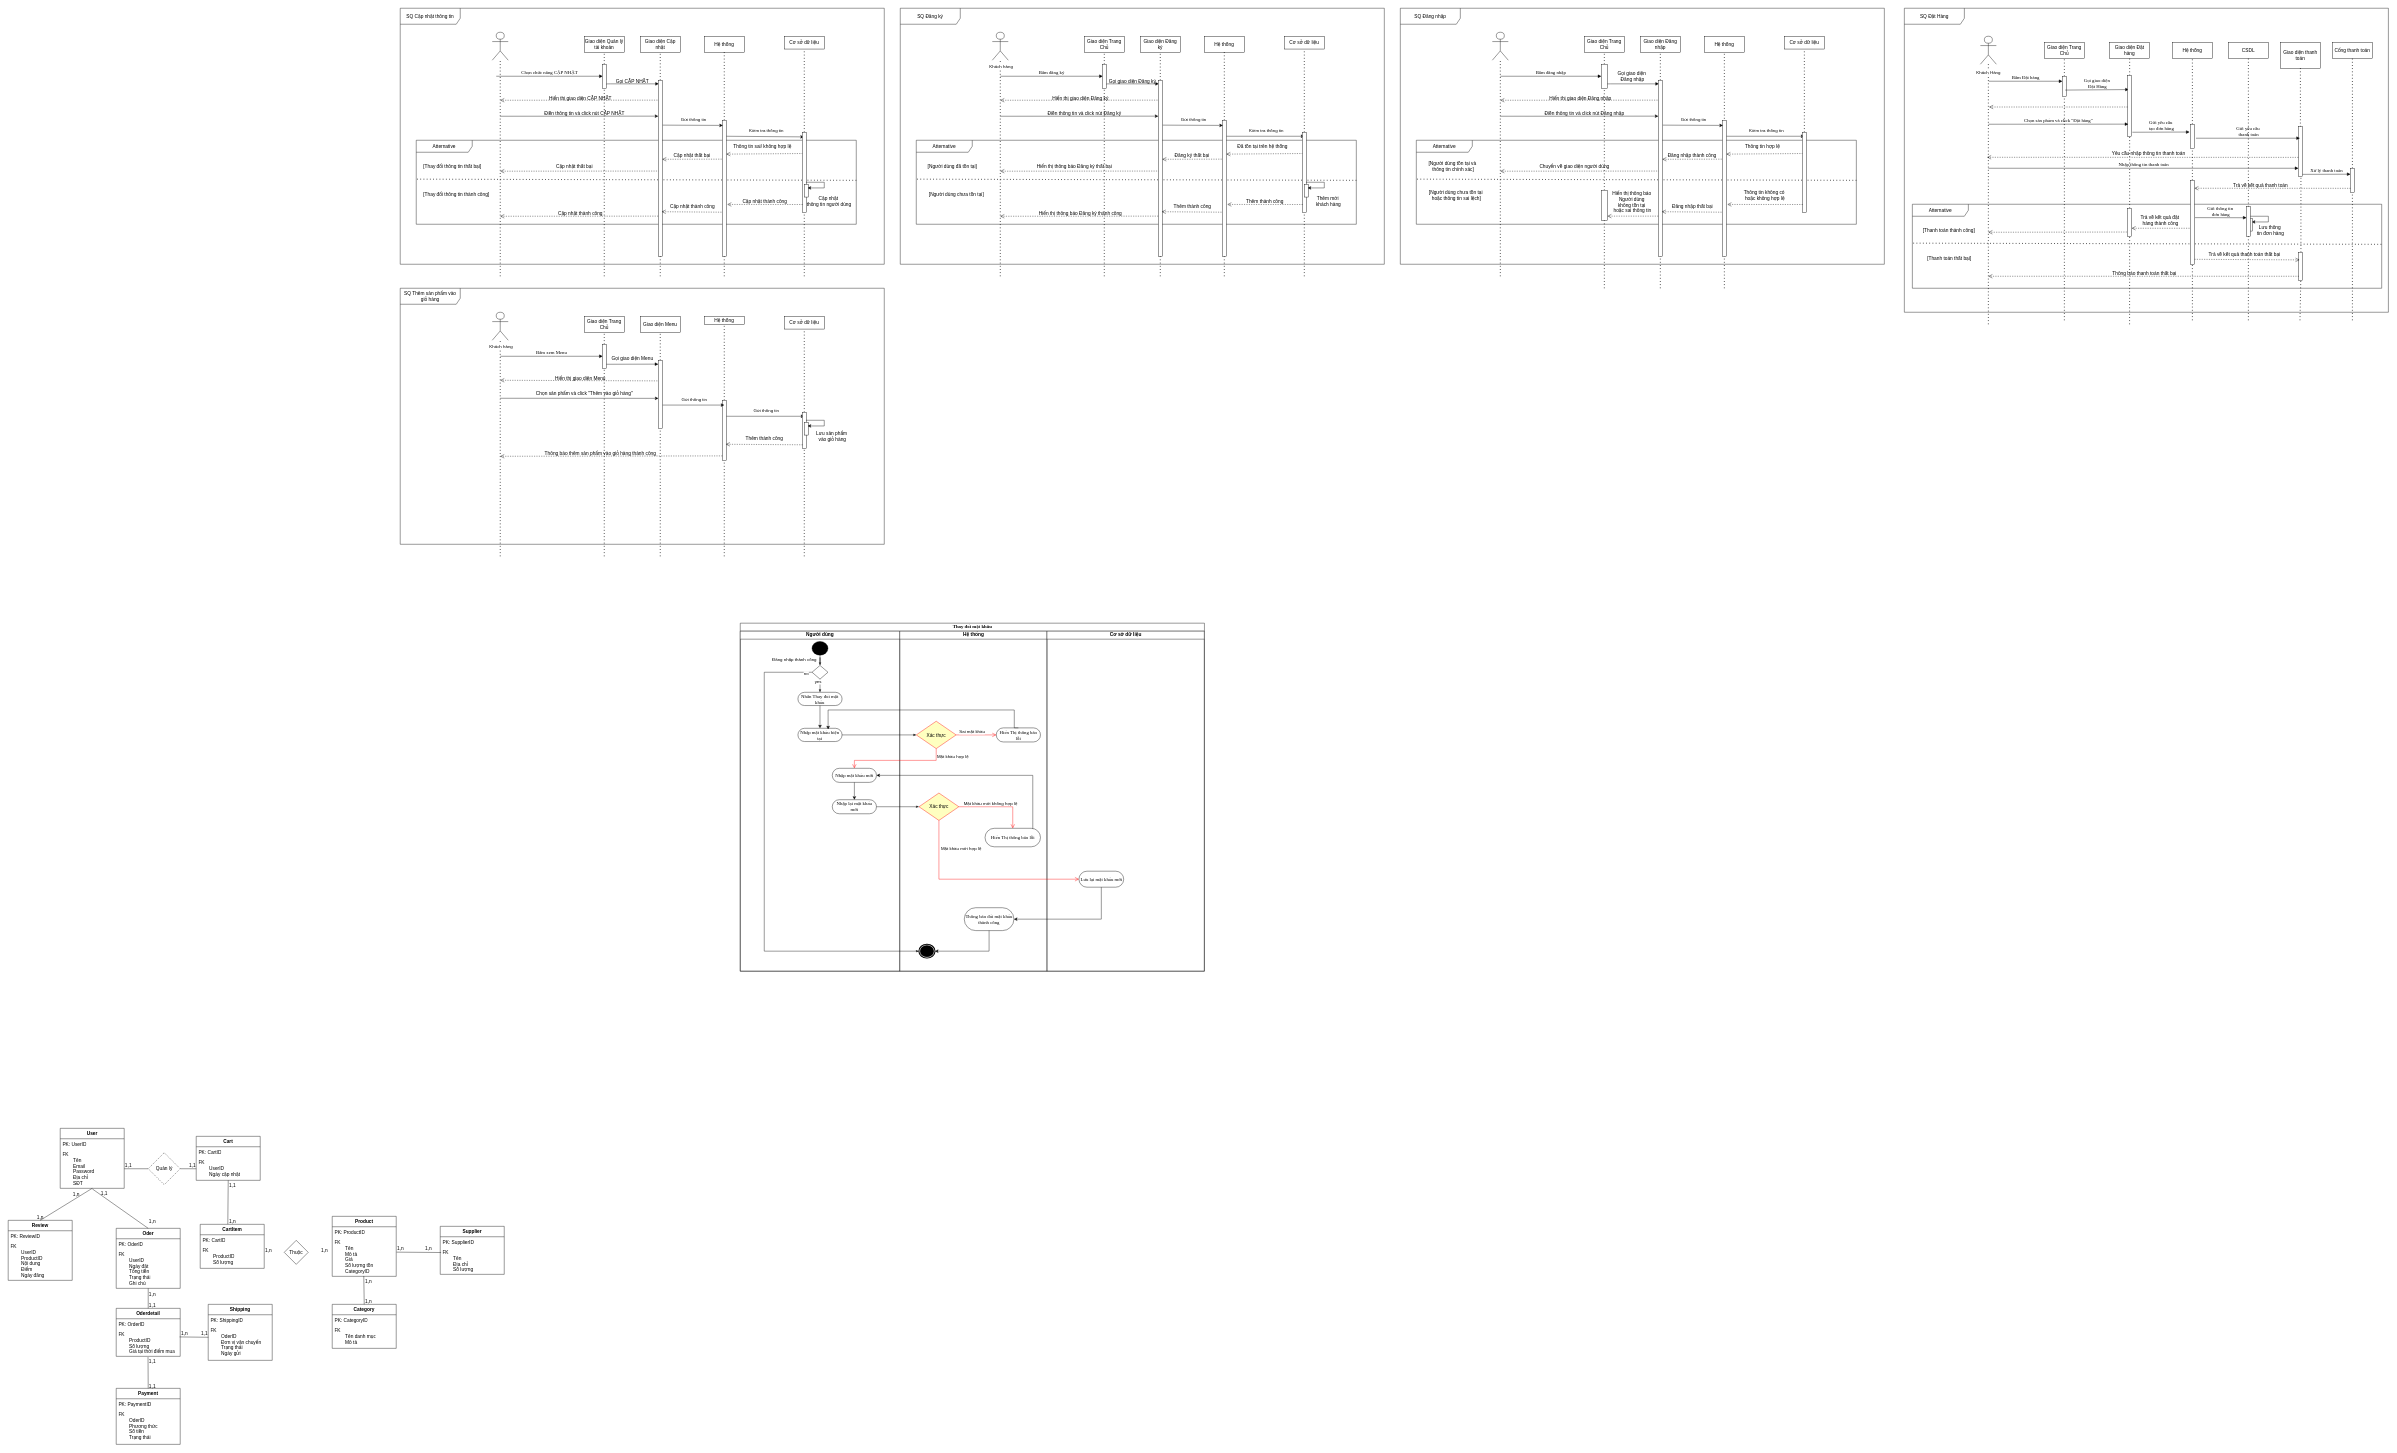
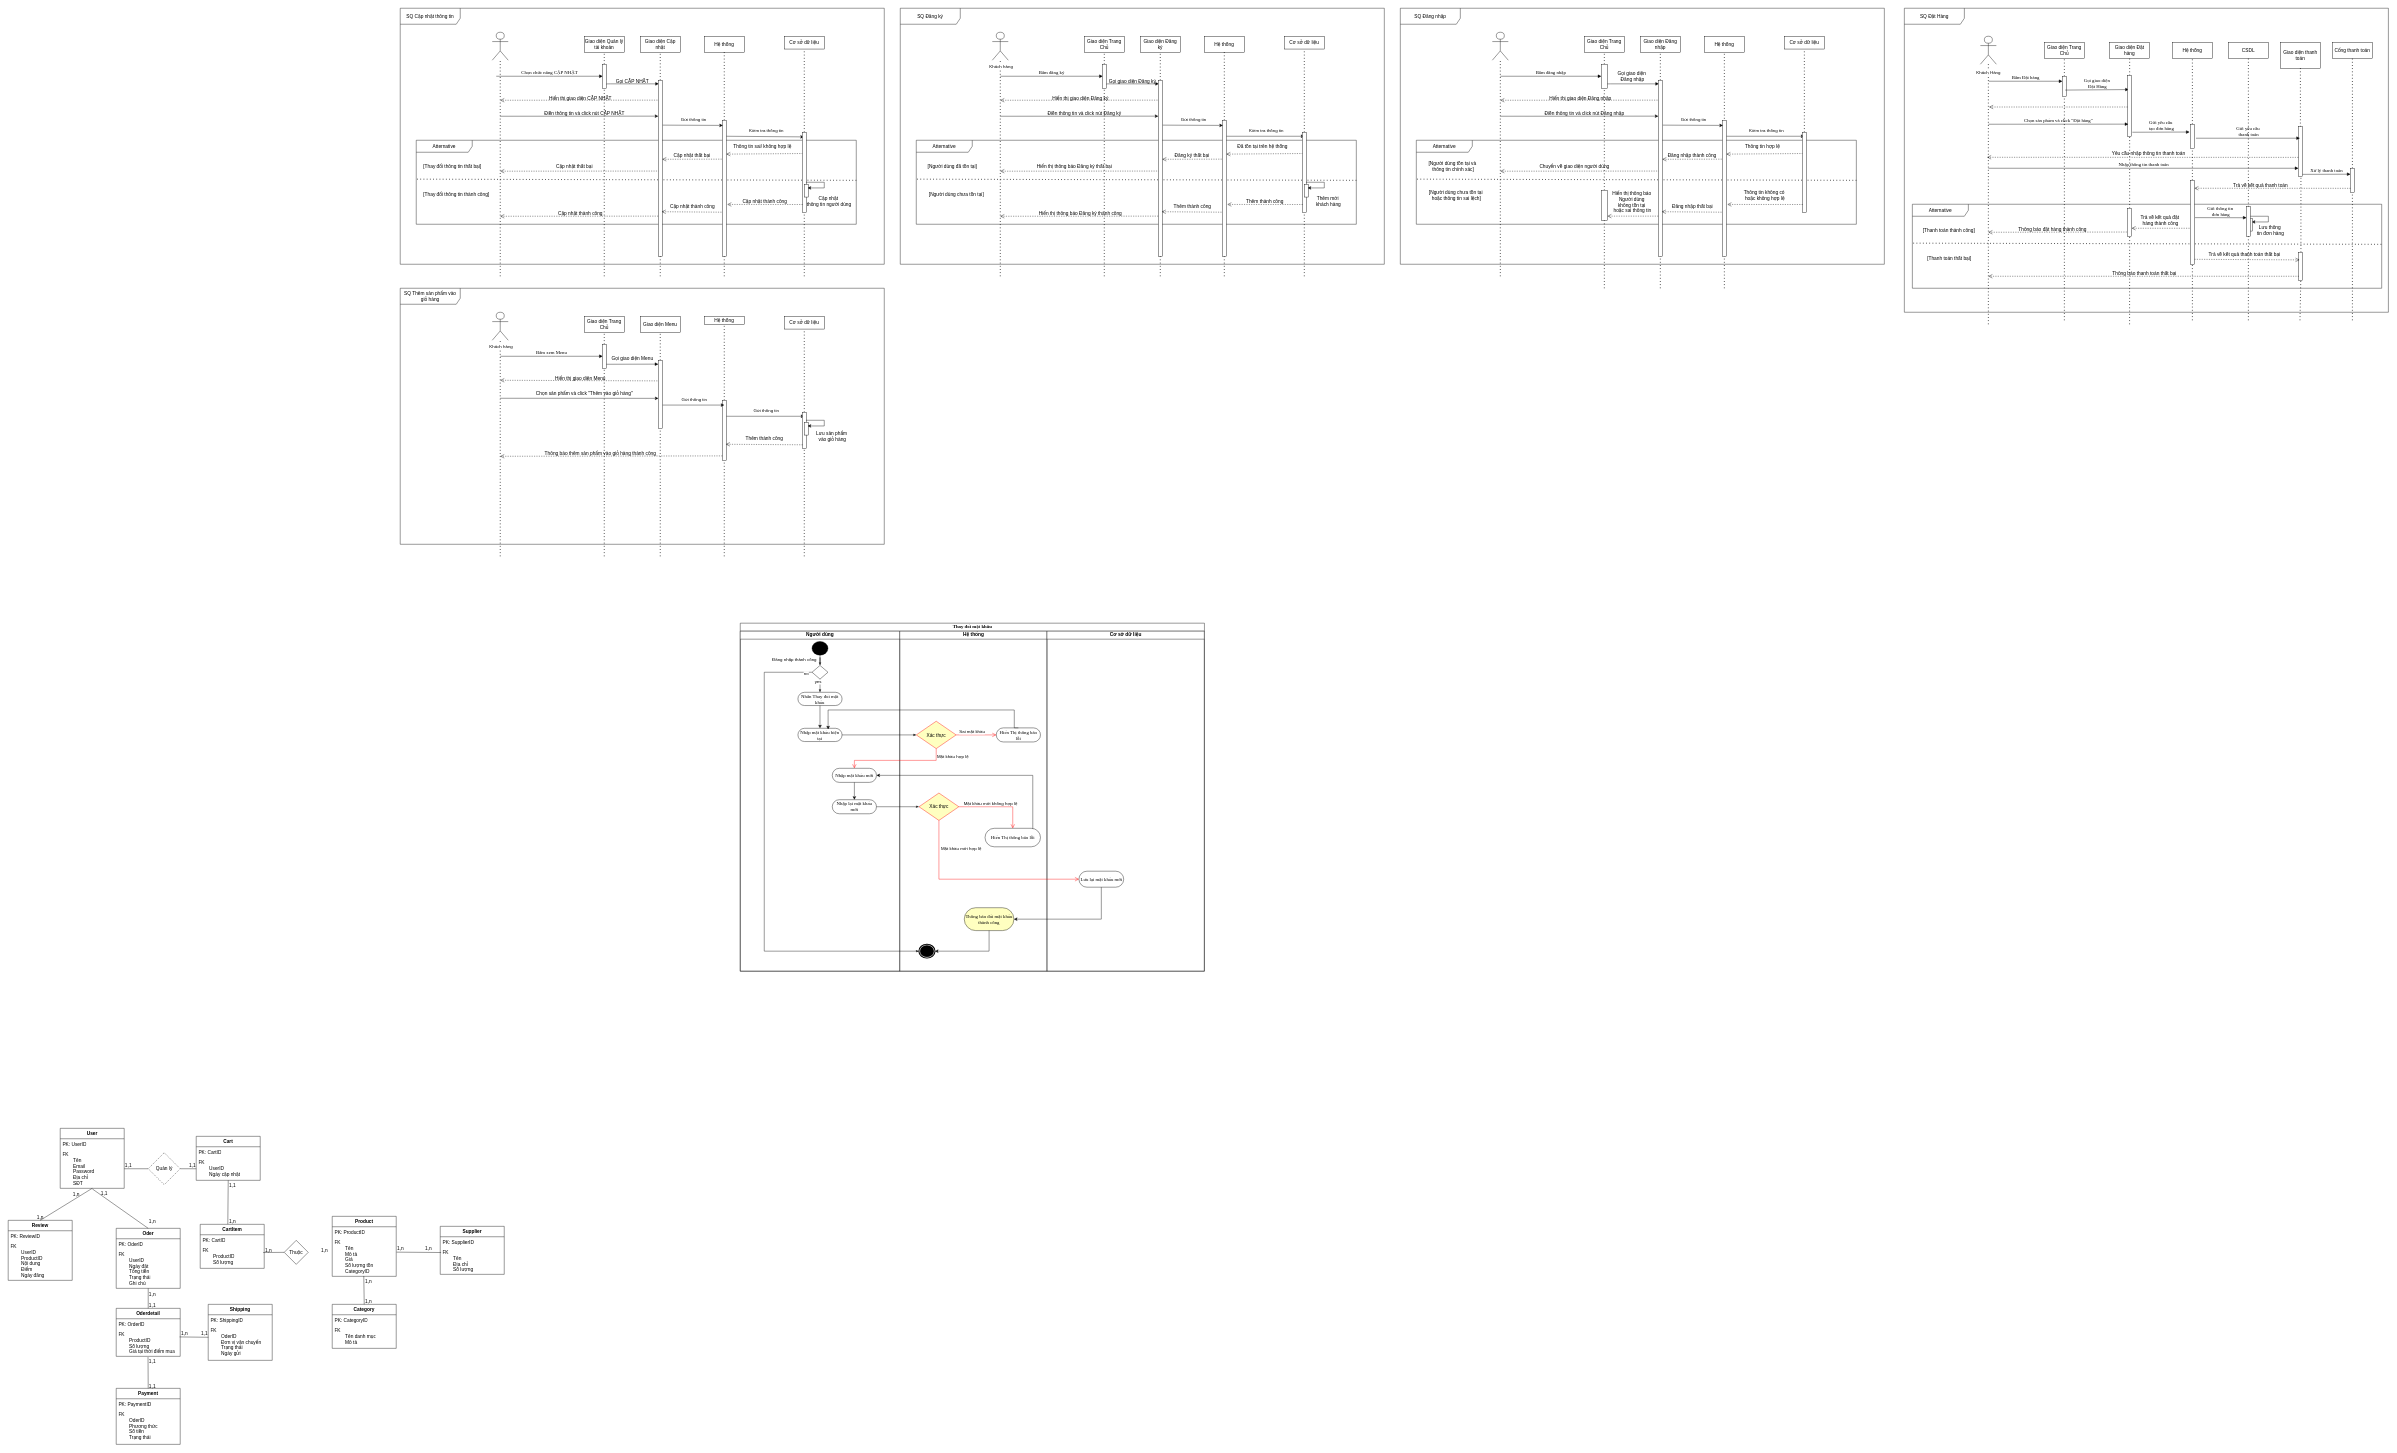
node "Thông báo đặt hàng thành công": added
node "Thông báo đổi mật khẩu thành công": fillcolor #ffffff -> #ffffc0
edge "Thuộc" -- "FK ProductID Số lượng": added
